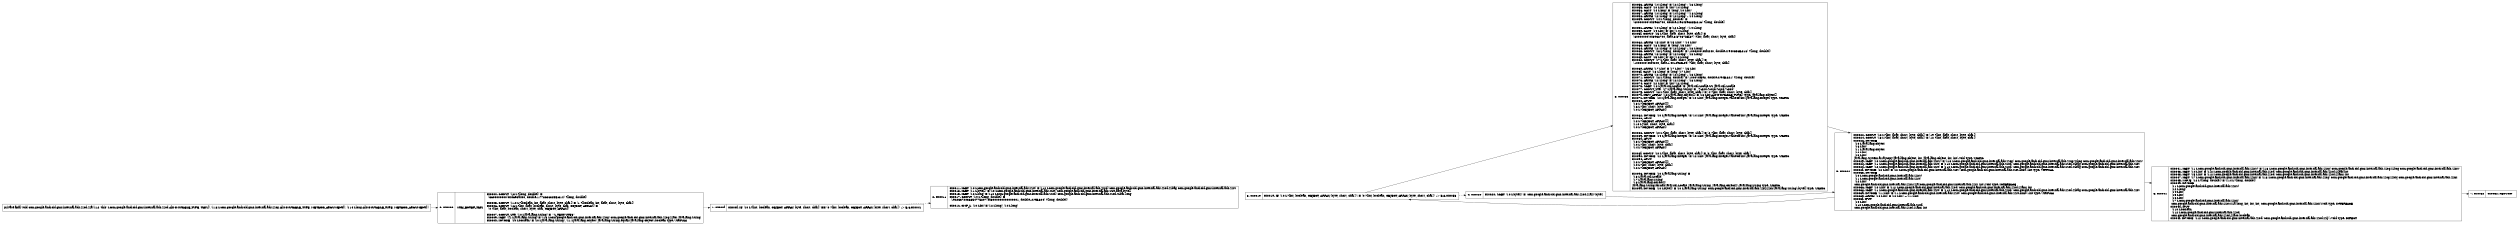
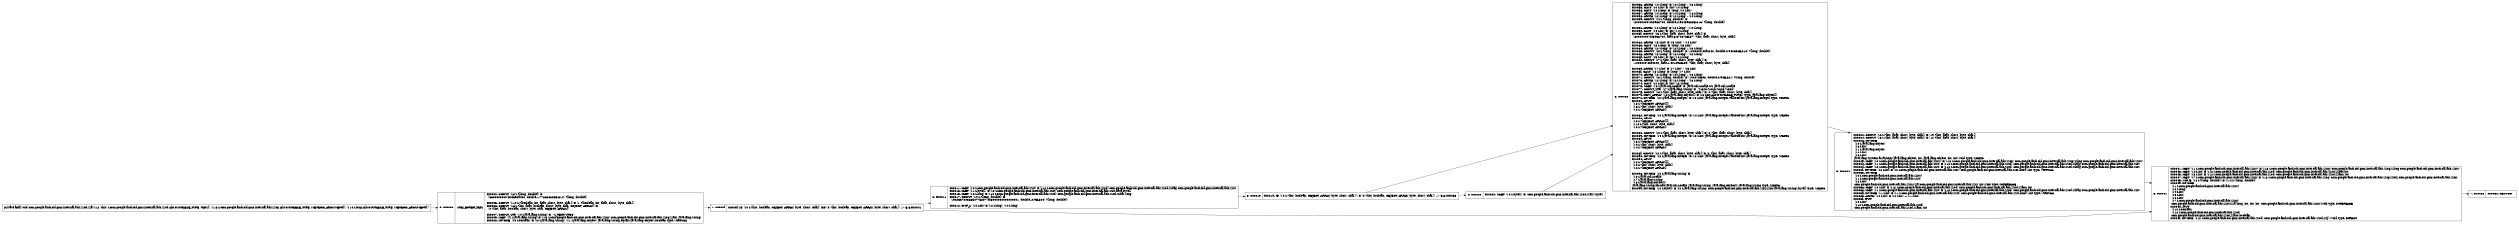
edge "4: 0x0020" -> "5: 0x0022": now "4: 0x0020" -> "8: 0x0053"
edge "5: 0x0022" -> "3: 0x001e": now "2: 0x0011" -> "3: 0x001e"
edge "1: 0x000f" -> "6: 0x0041": added
